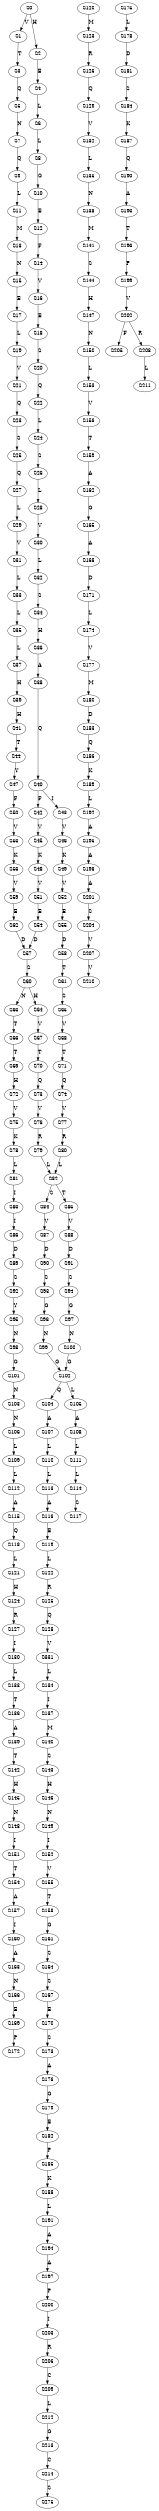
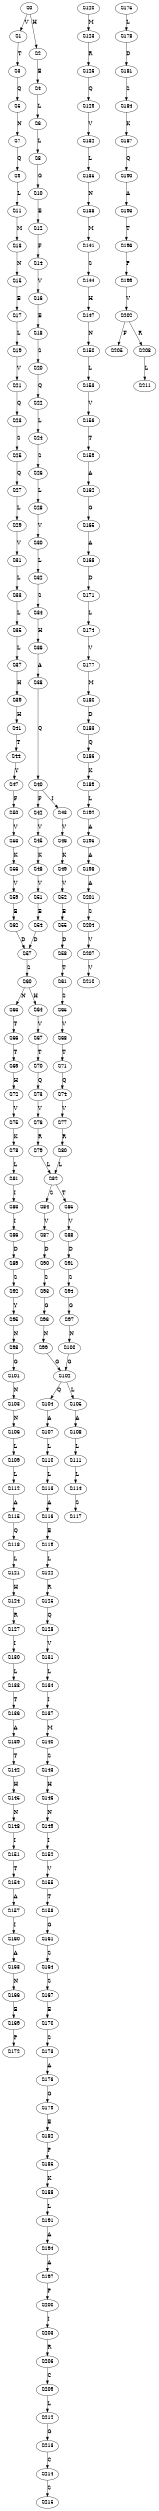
node "S331": label "S331" -> "S131"
node "S275": label "S275" -> "S215"
